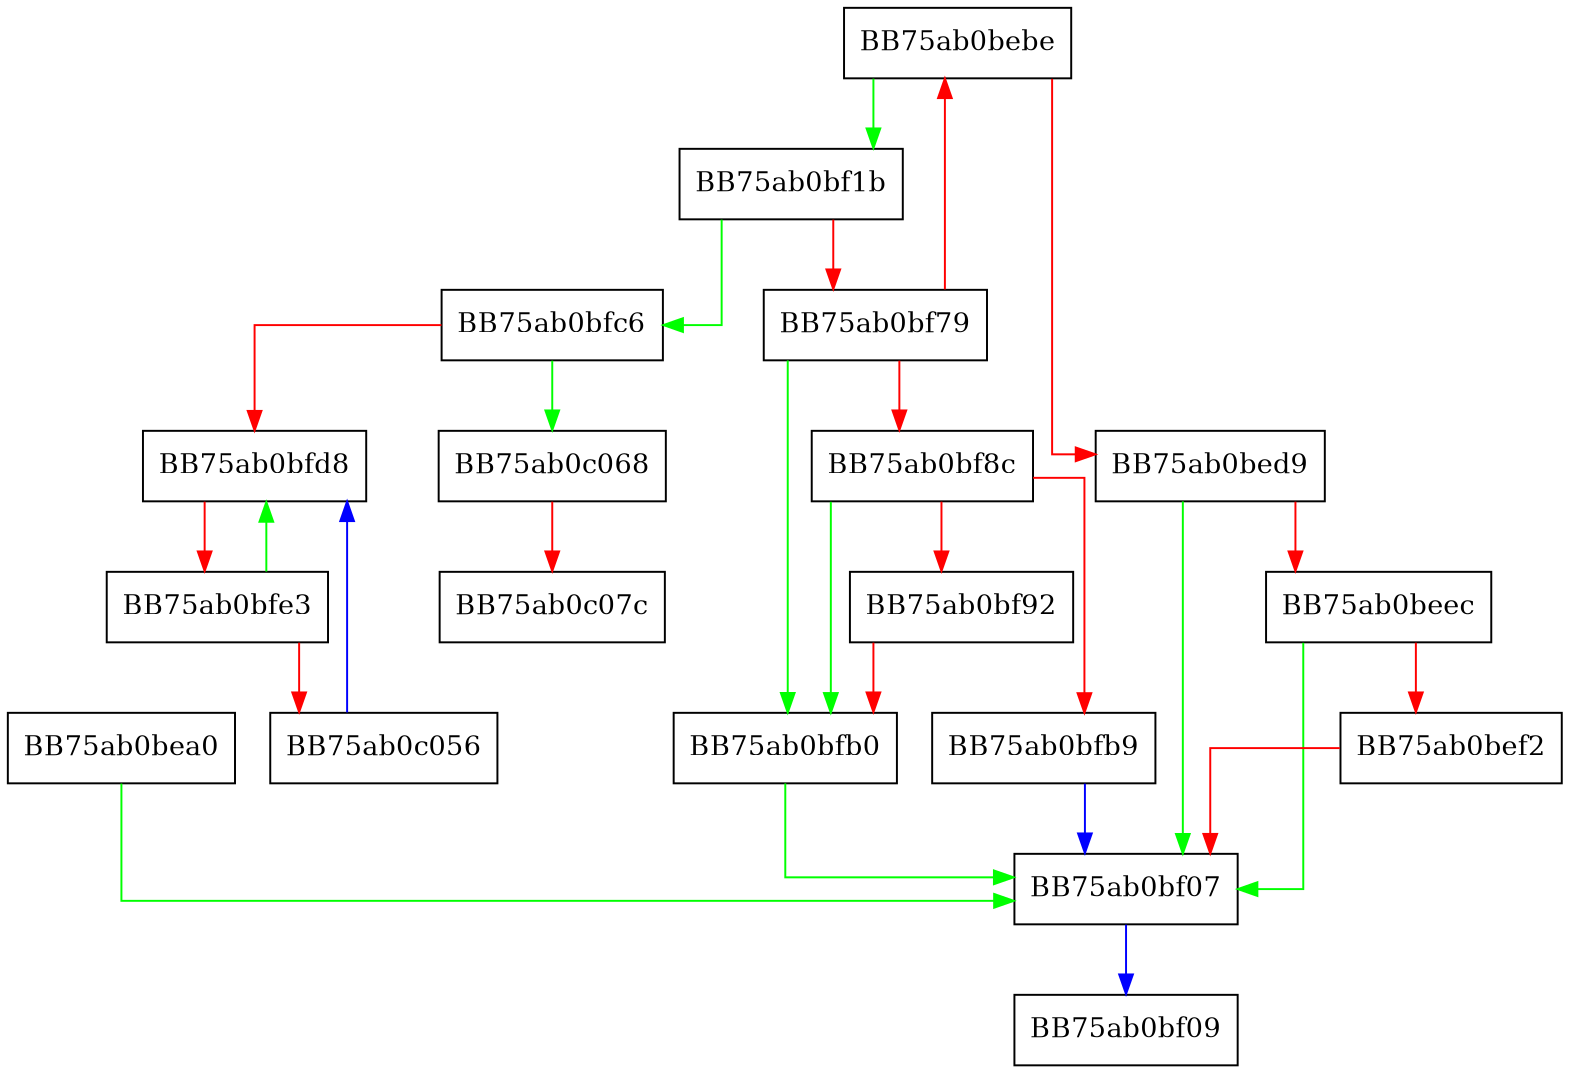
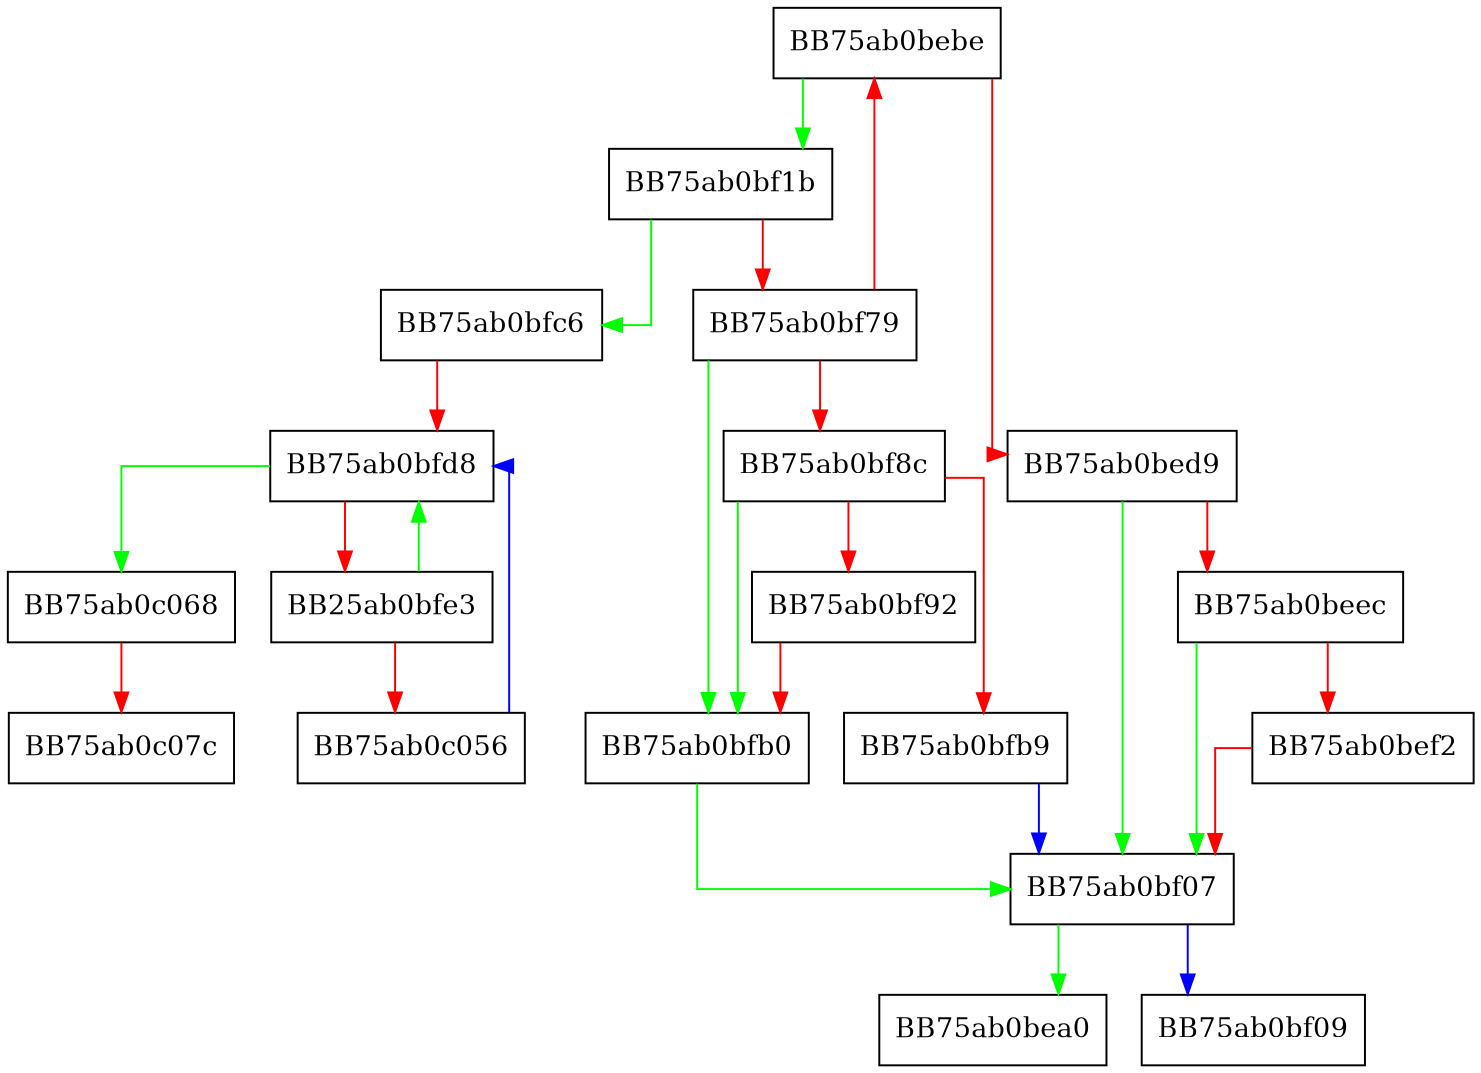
edge "BB75ab0bfc6" -> "BB75ab0c068": now "BB75ab0bfd8" -> "BB75ab0c068"
node "BB75ab0bfe3": label "BB75ab0bfe3" -> "BB25ab0bfe3"
edge "BB75ab0bea0" -> "BB75ab0bf07": reversed
